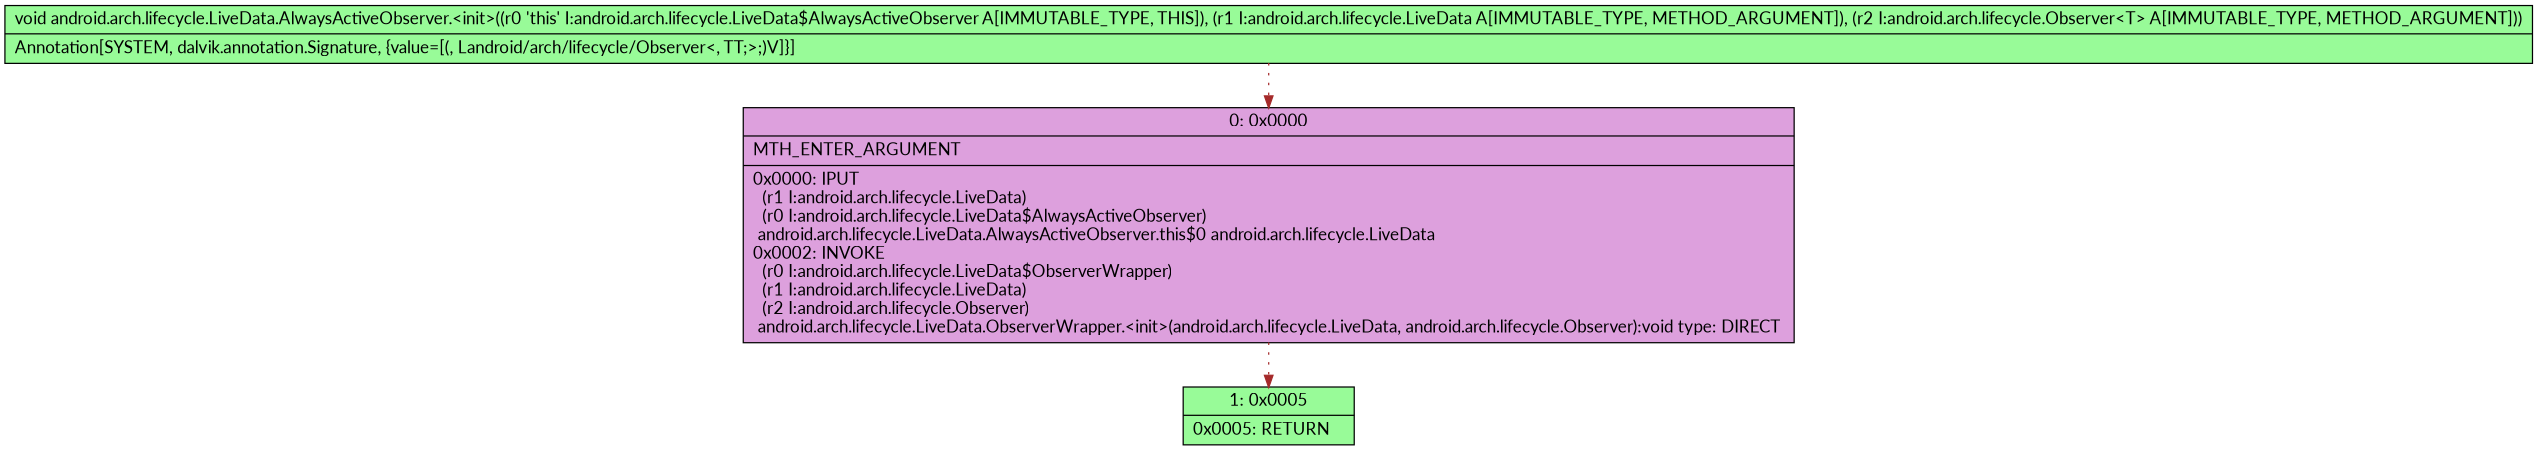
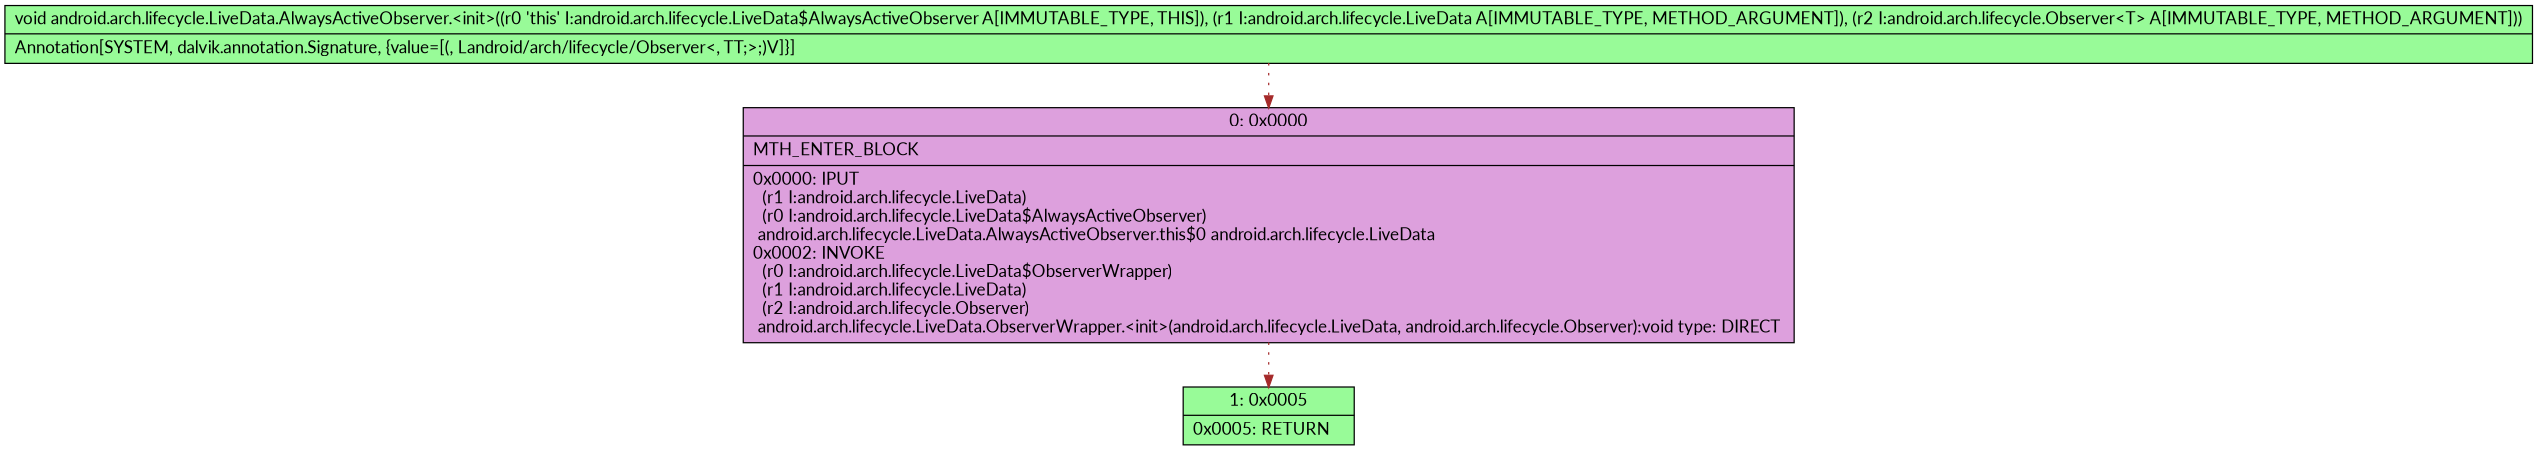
node "0: 0x0000": text "MTH_ENTER_ARGUMENT" -> "MTH_ENTER_BLOCK"
